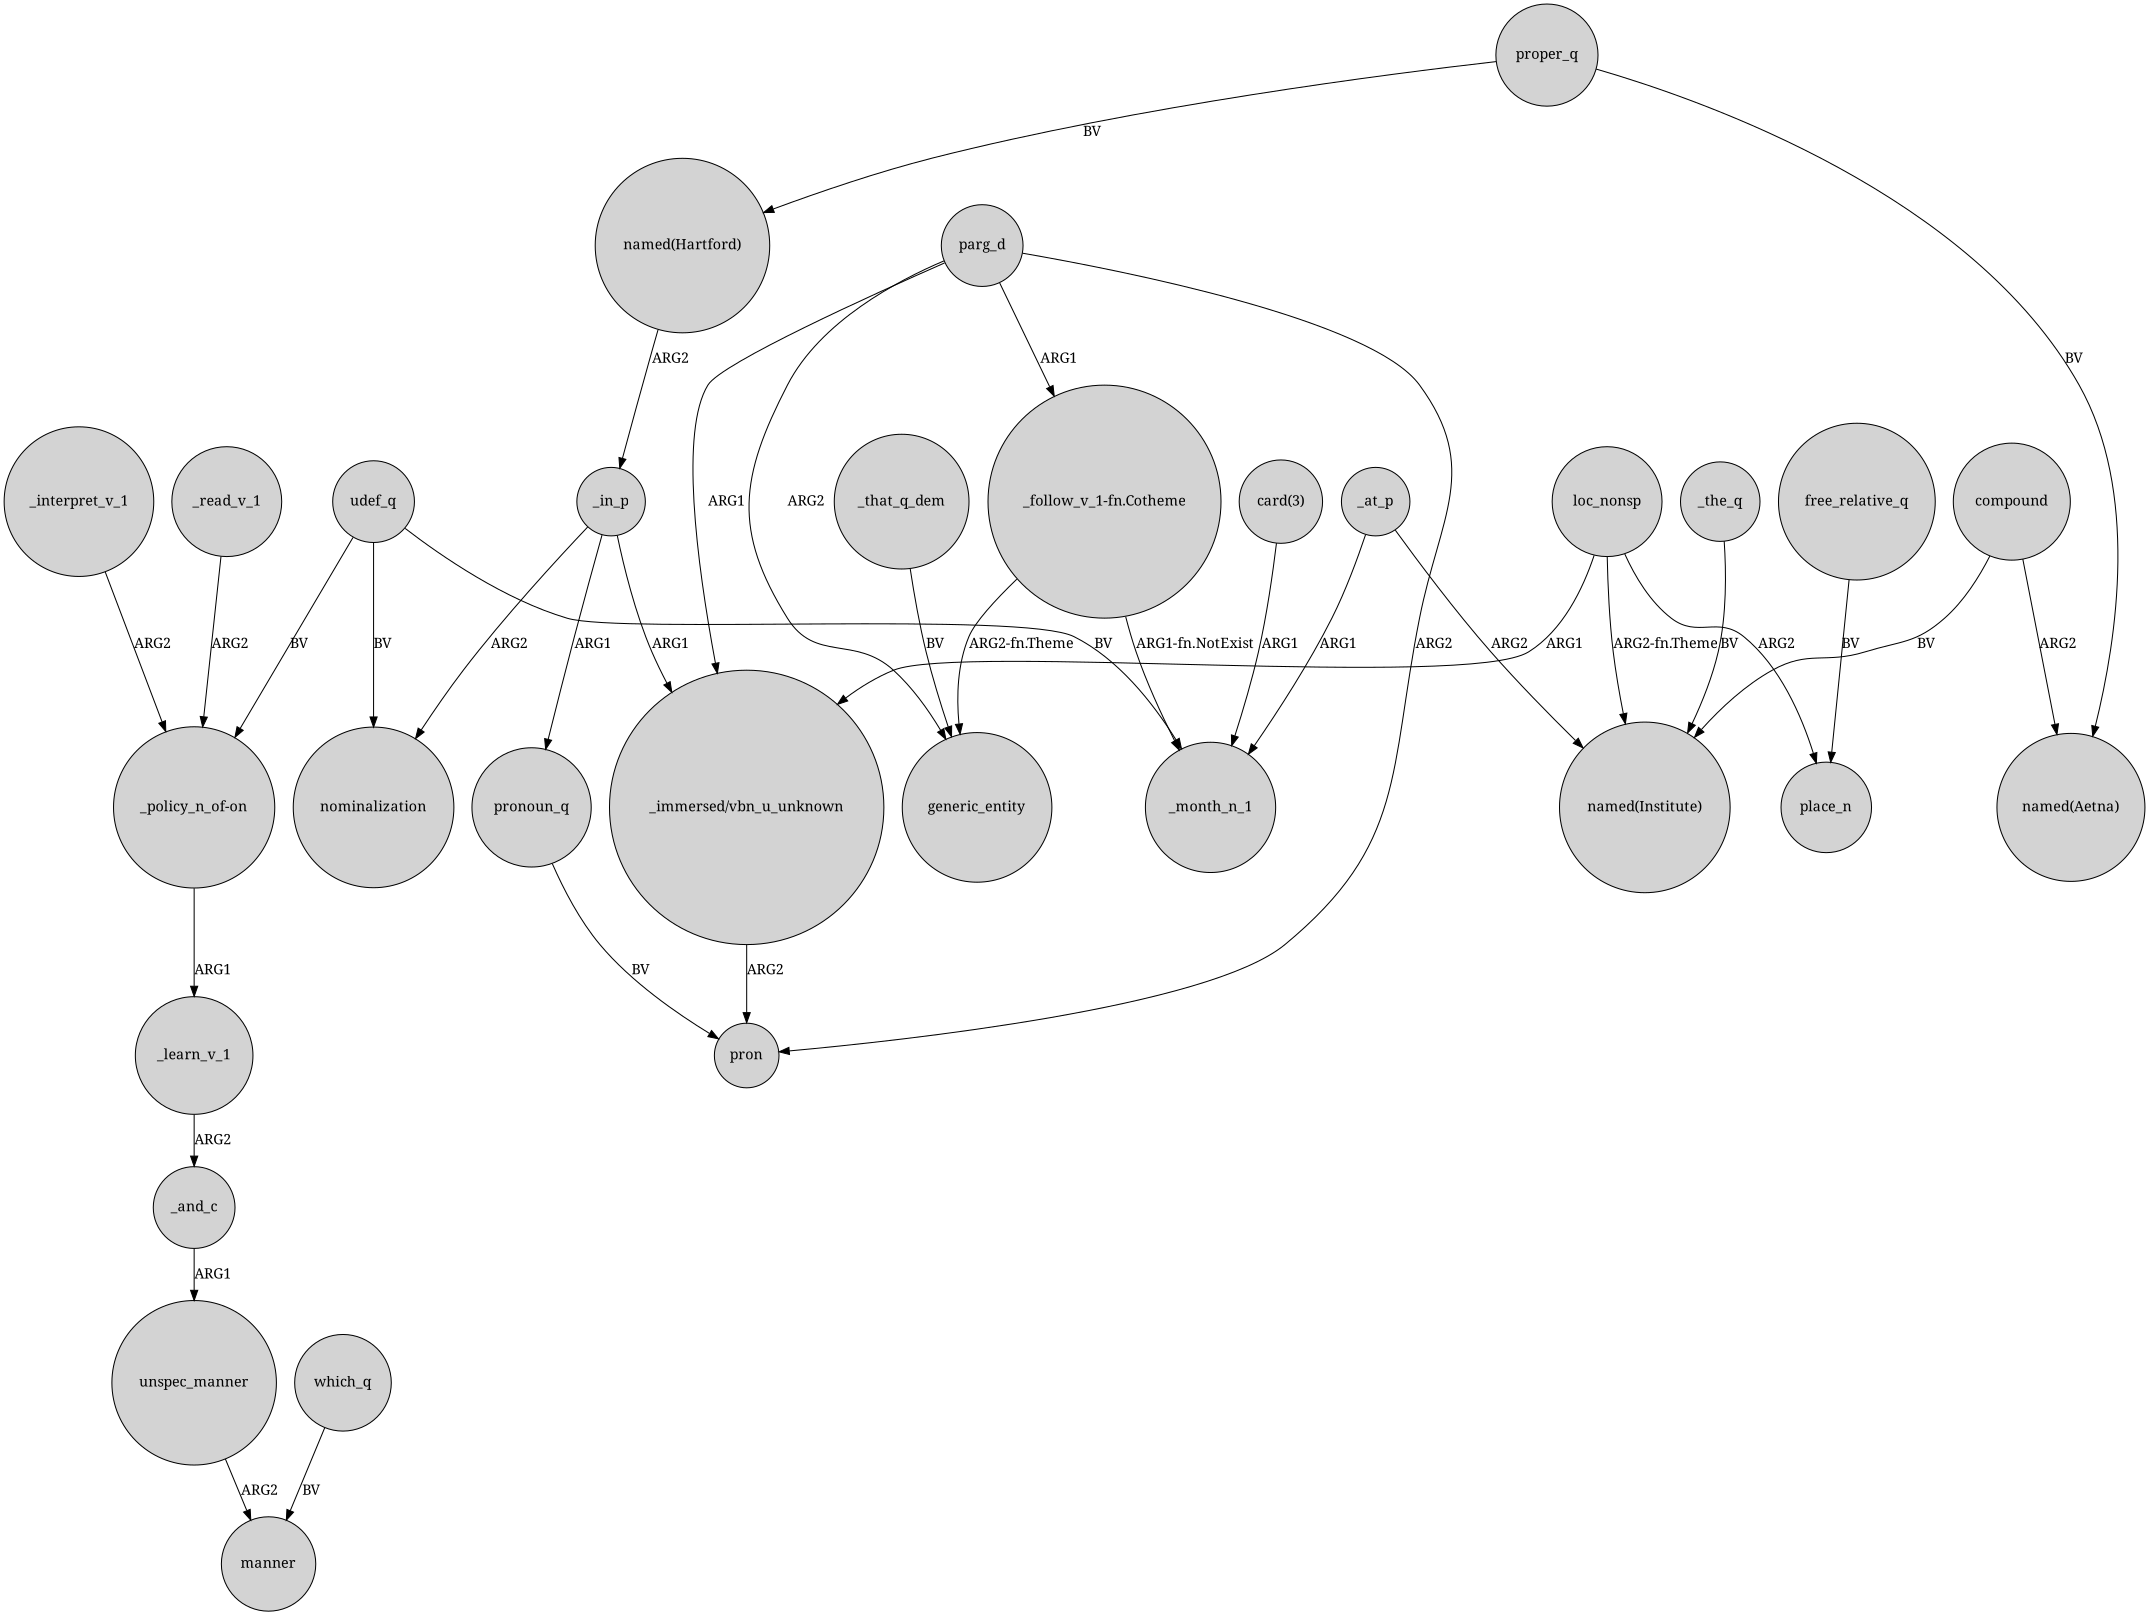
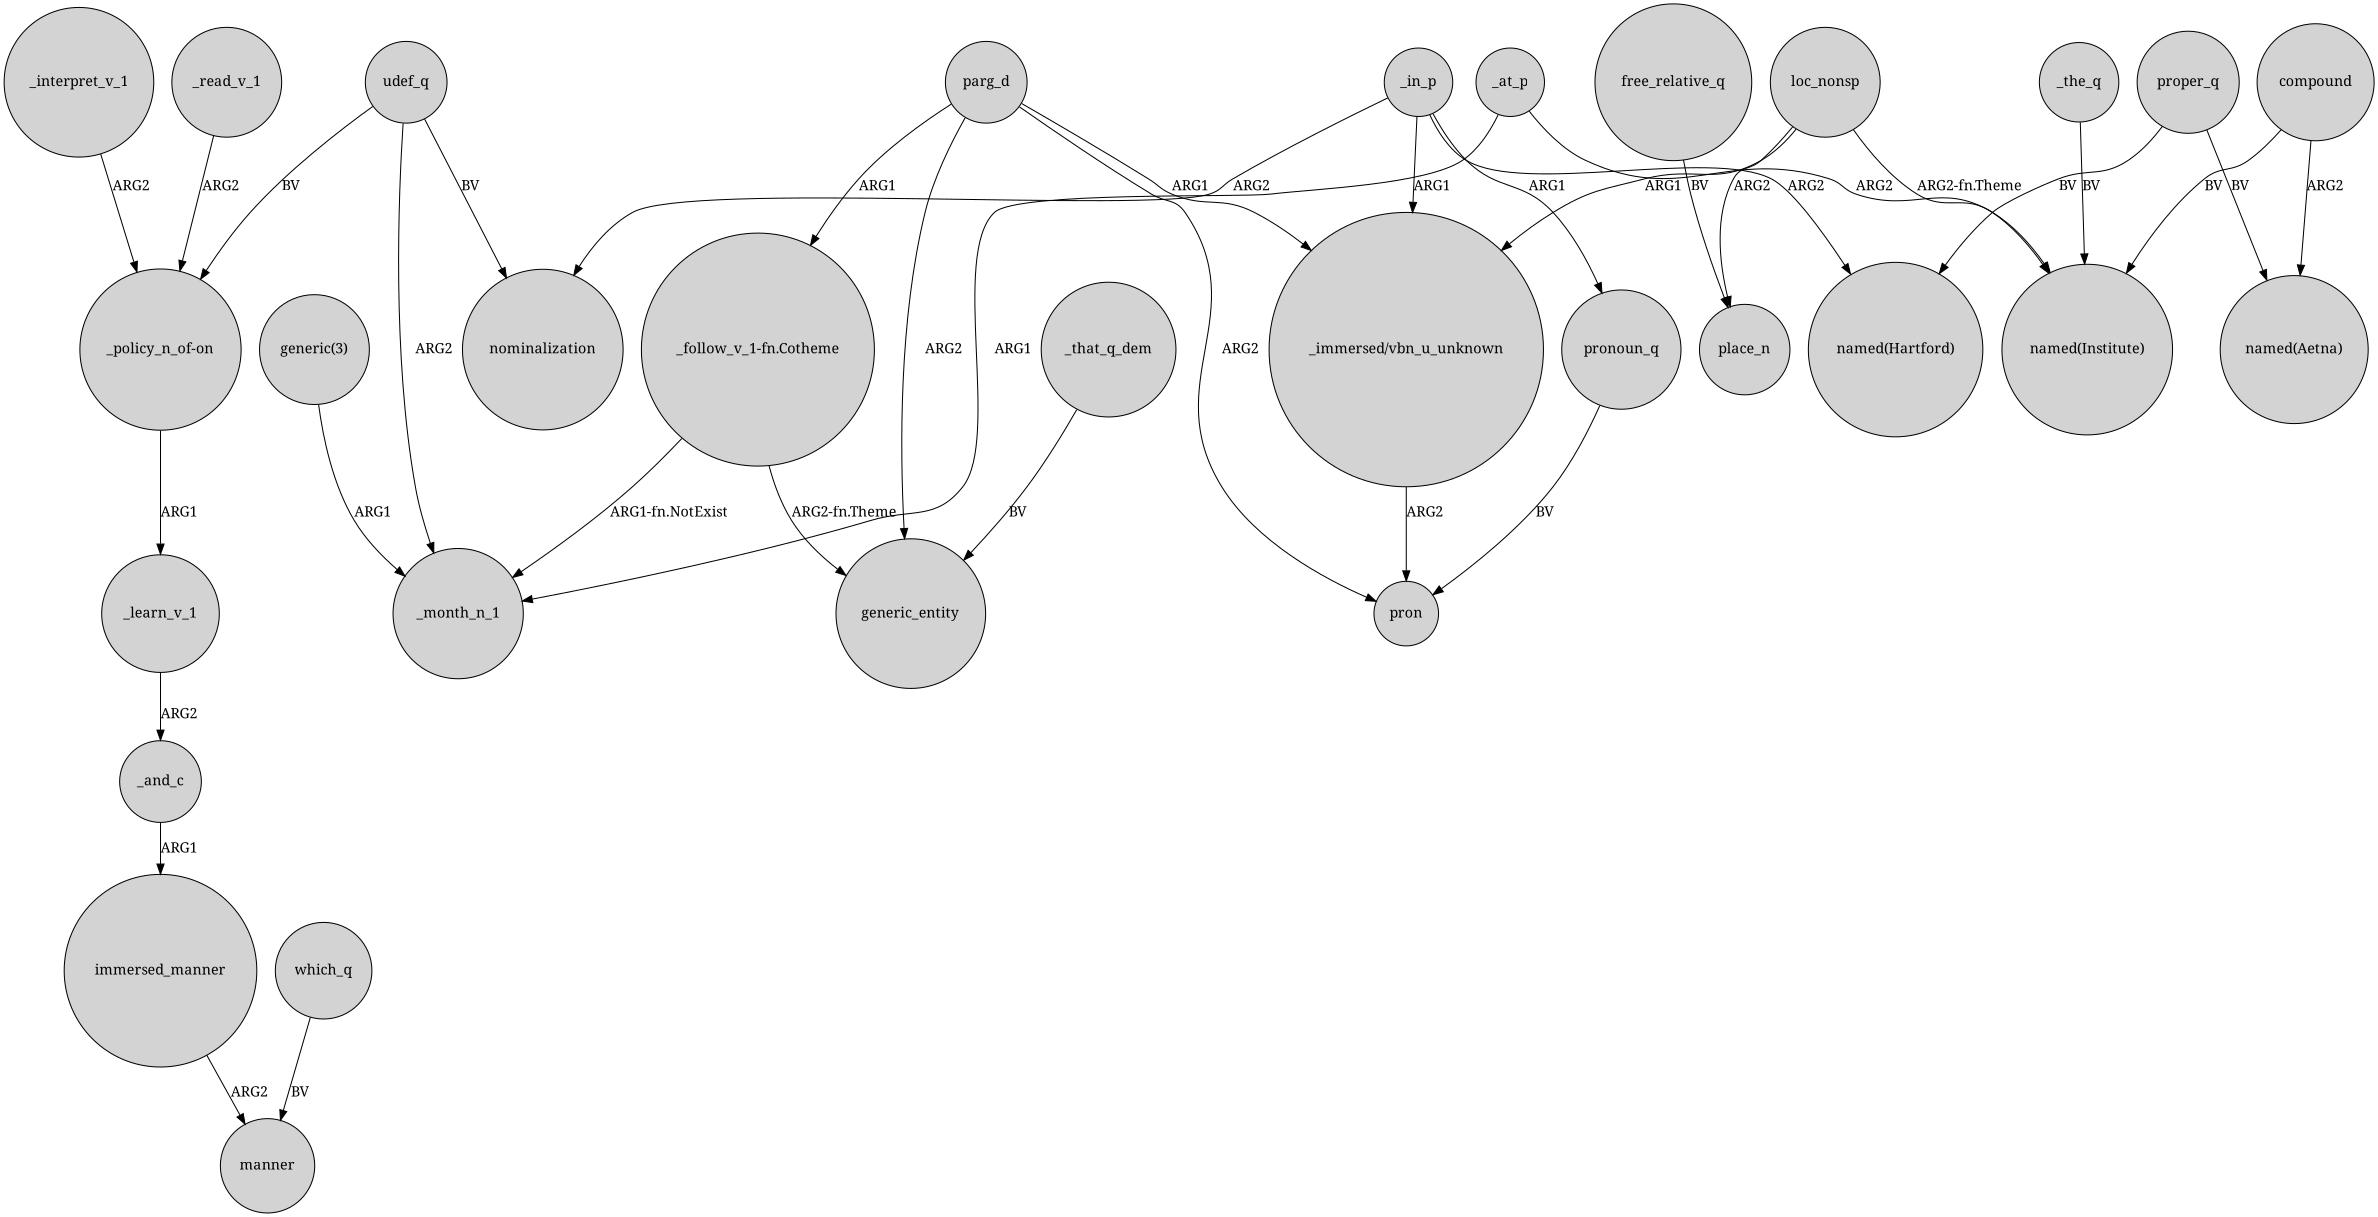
edge "named(Hartford)" -> "_in_p": reversed
node "card(3)": label "card(3)" -> "generic(3)"
edge "udef_q" -> "_month_n_1": label "BV" -> "ARG2"
node "unspec_manner": label "unspec_manner" -> "immersed_manner"
